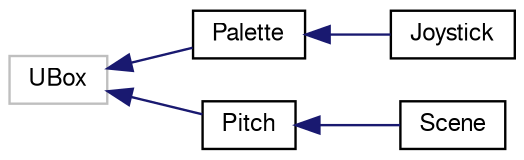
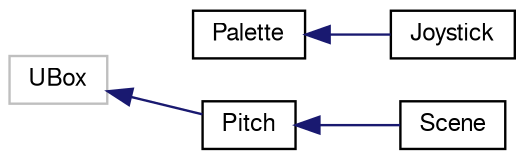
edge "Palette" -> "UBox": removed
